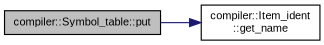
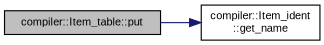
node "compiler::Symbol_table::put": label "compiler::Symbol_table::put" -> "compiler::Item_table::put"
